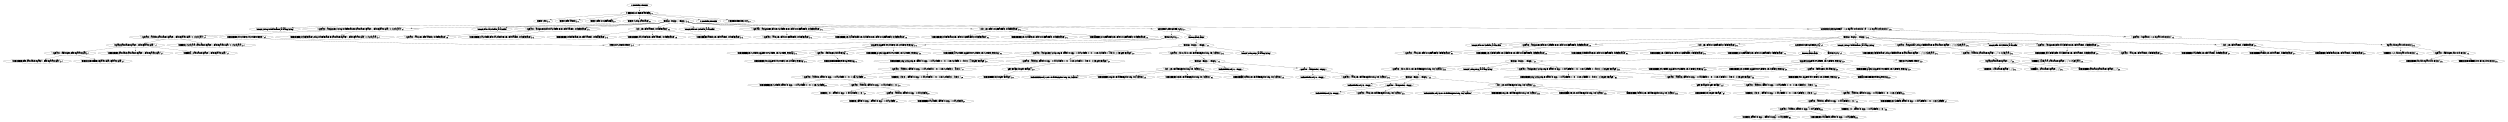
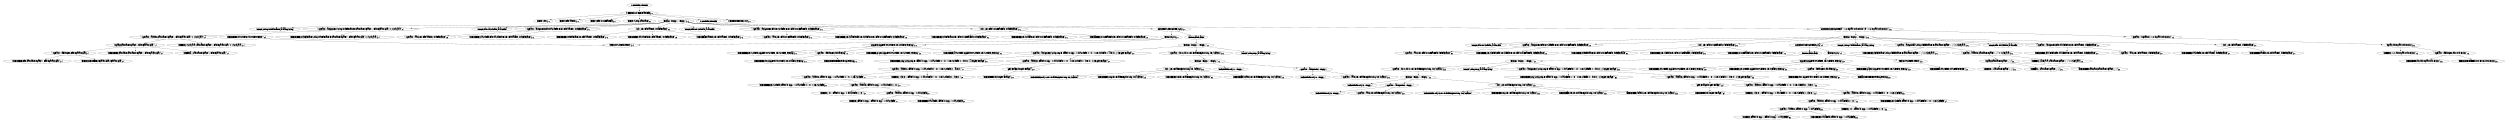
node "(IDENTIFIER,skelFileName,new File(baseDir, skelFileName))": removed
node "(IDENTIFIER,oldSkelFile,oldSkelFile.delete())": added
